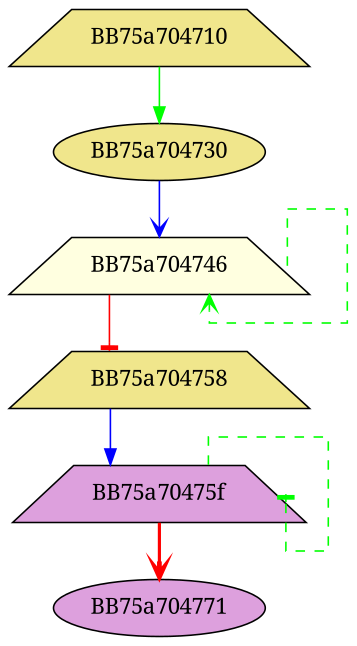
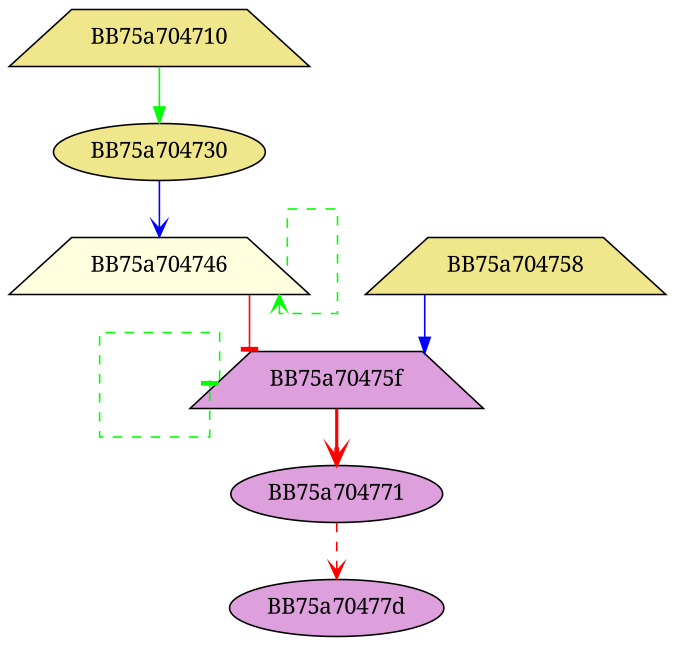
edge "BB75a704746" -> "BB75a704758": now "BB75a704746" -> "BB75a70475f"
node "BB75a70477d": added
